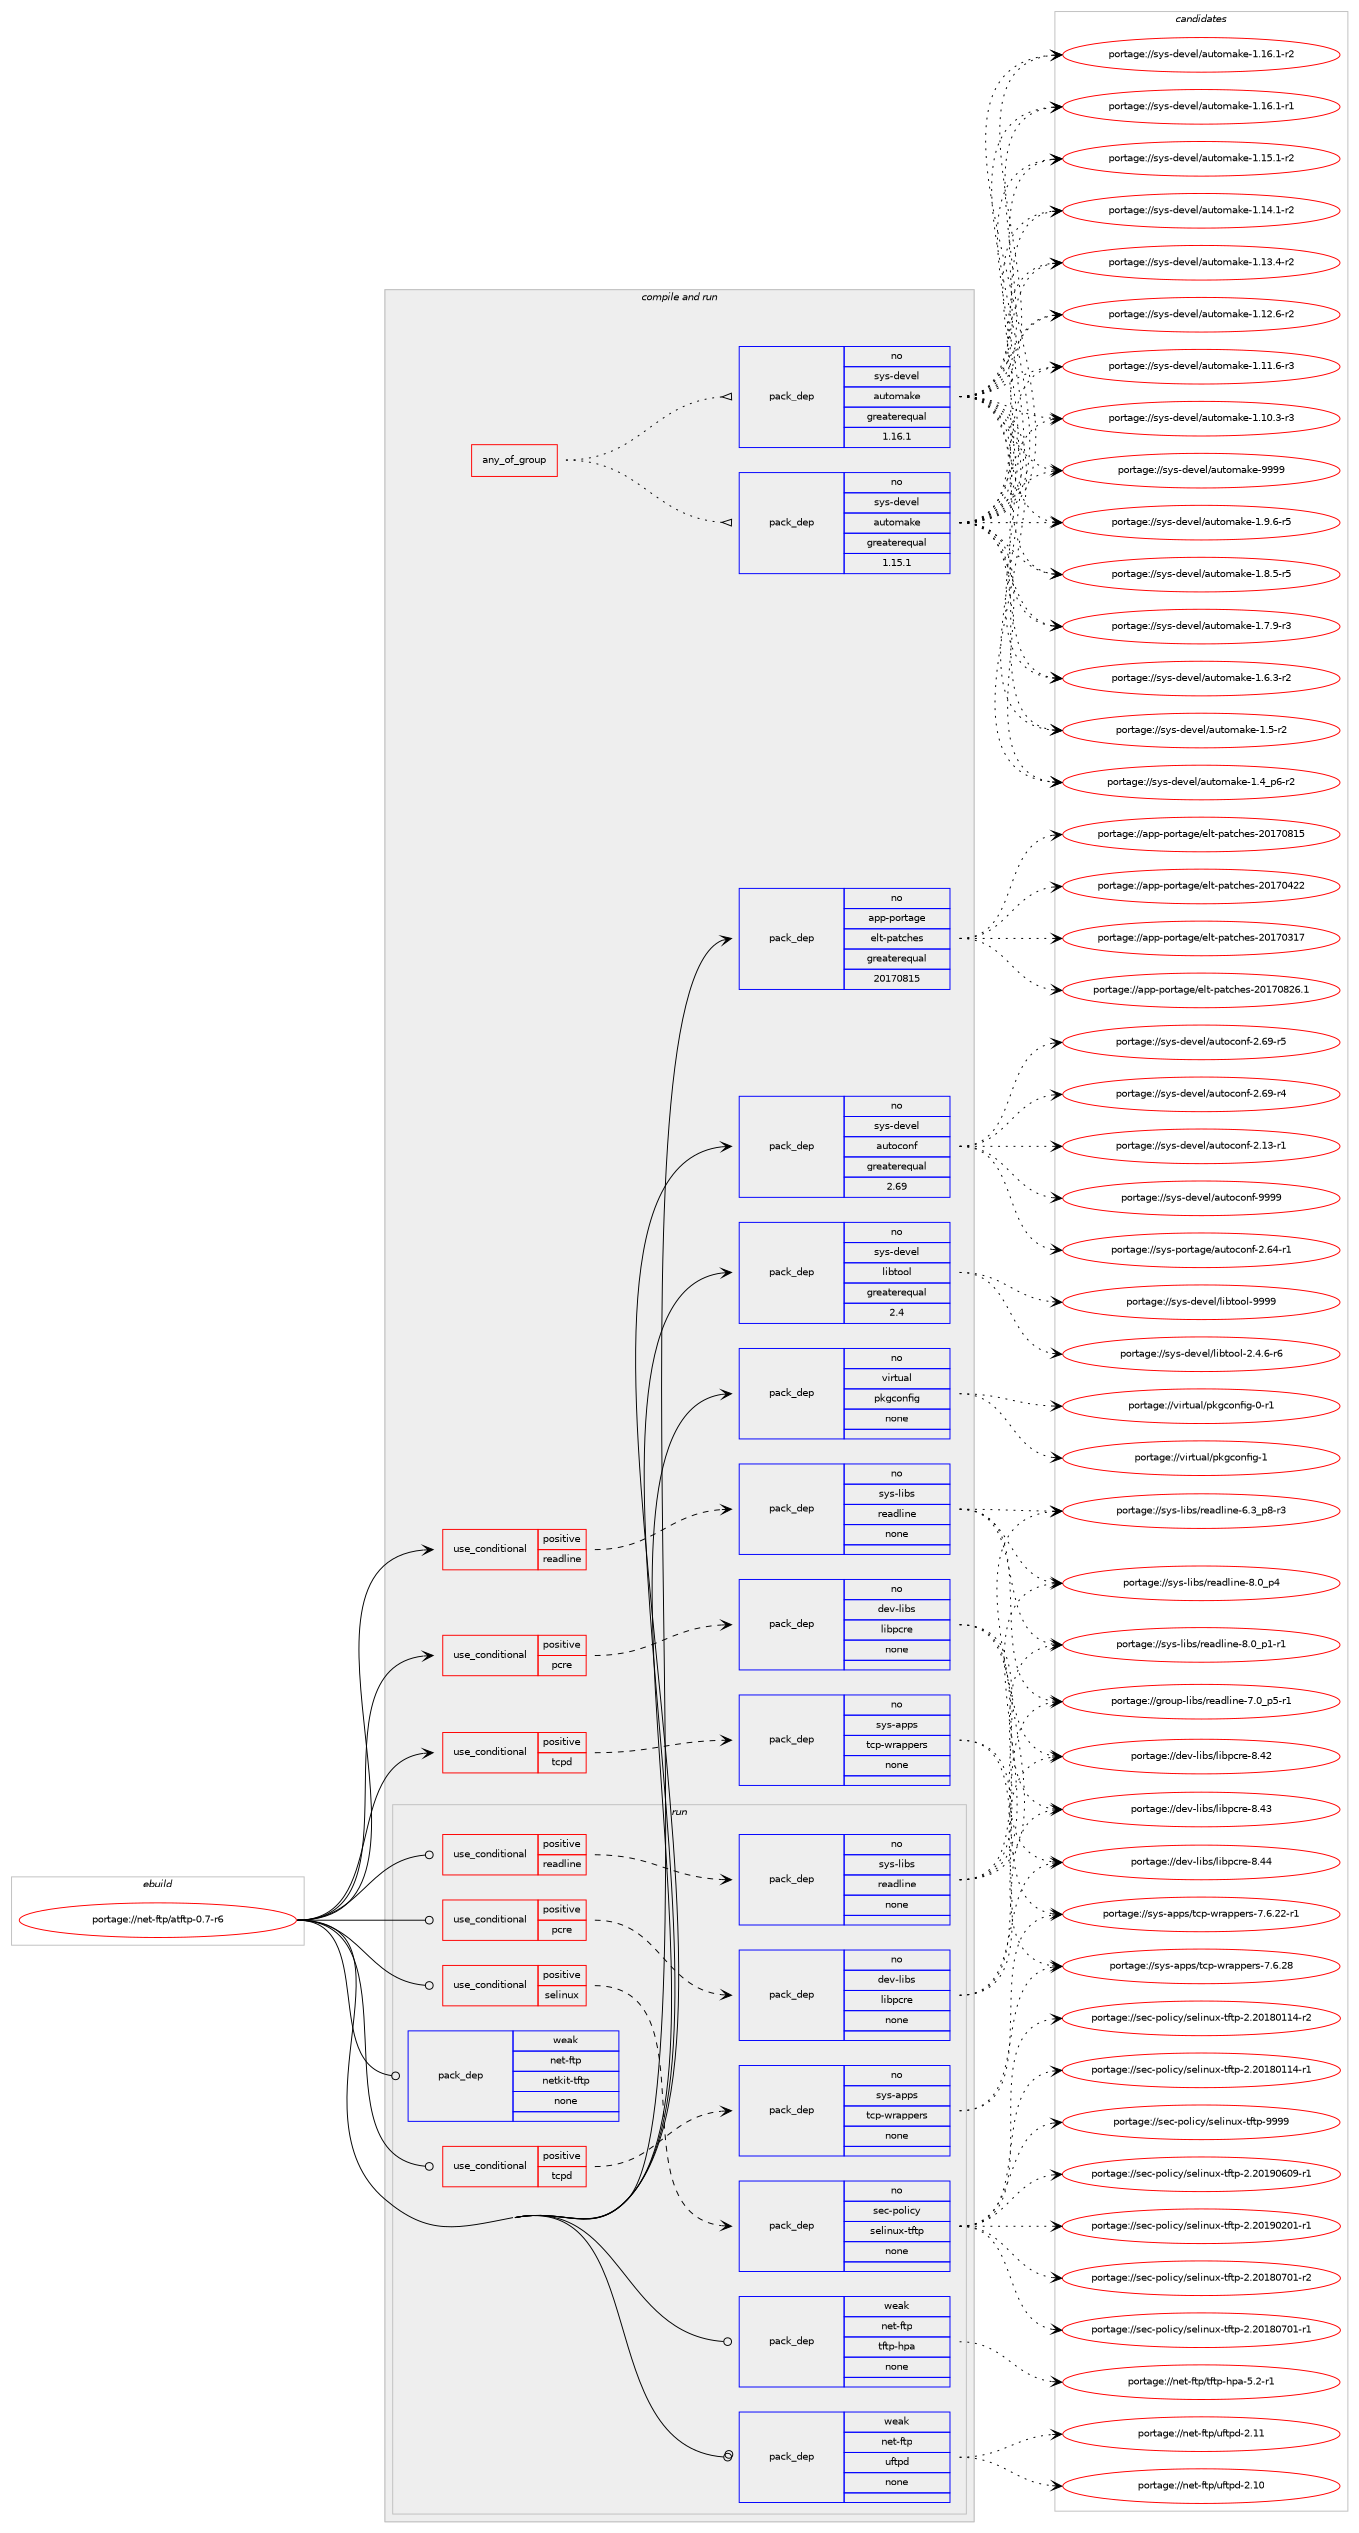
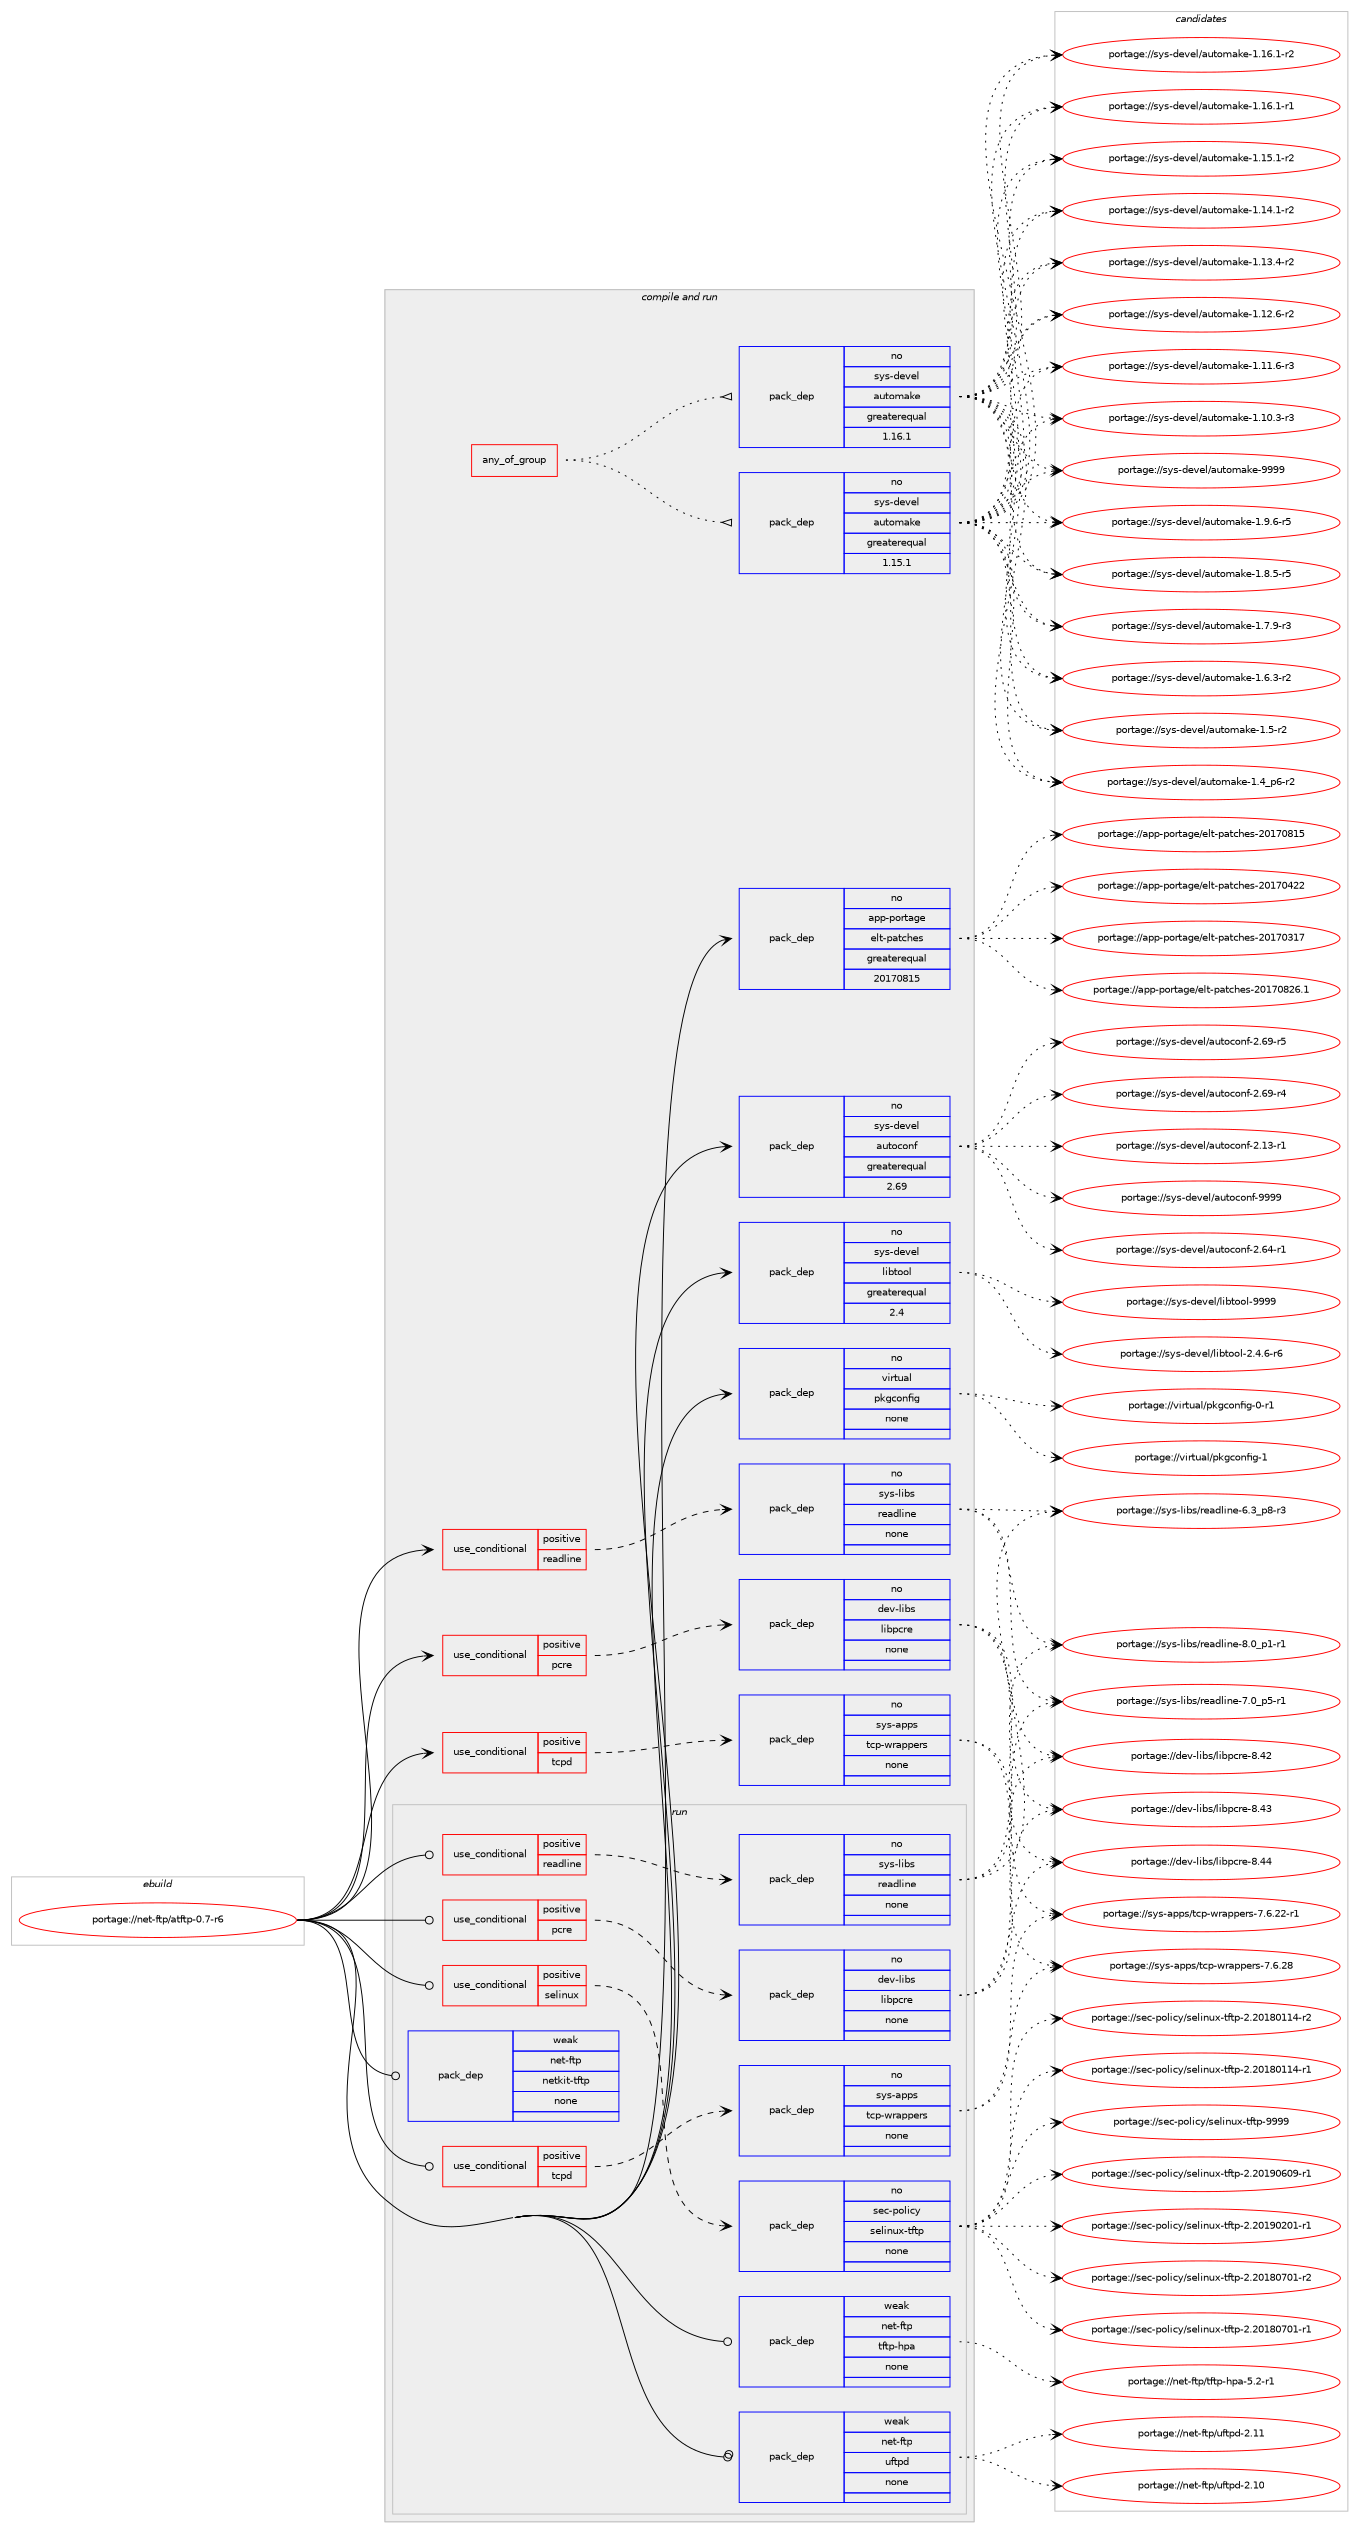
node "portage://sys-portage/autoconf-2.64-r1": label "portage://sys-portage/autoconf-2.64-r1" -> "portage://sys-devel/autoconf-2.64-r1"
node "portage://sys-libs/readline-8.0_p4": removed
node "portage://group-libs/readline-7.0_p5-r1": label "portage://group-libs/readline-7.0_p5-r1" -> "portage://sys-libs/readline-7.0_p5-r1"
